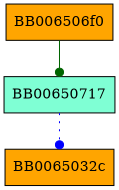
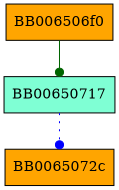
node "BB0065032c": label "BB0065032c" -> "BB0065072c"
